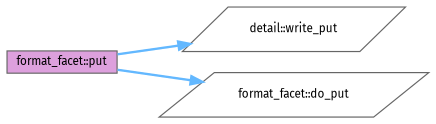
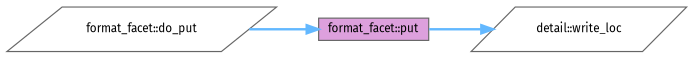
node "detail::write_put": label "detail::write_put" -> "detail::write_loc"
edge "format_facet::put" -> "format_facet::do_put": reversed
